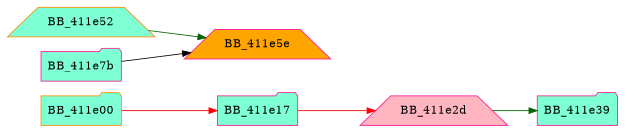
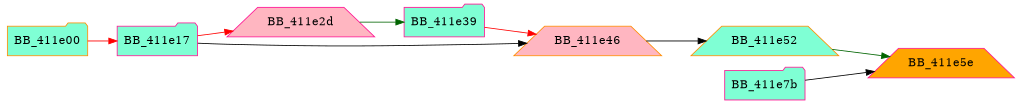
node "BB_411e46": added
